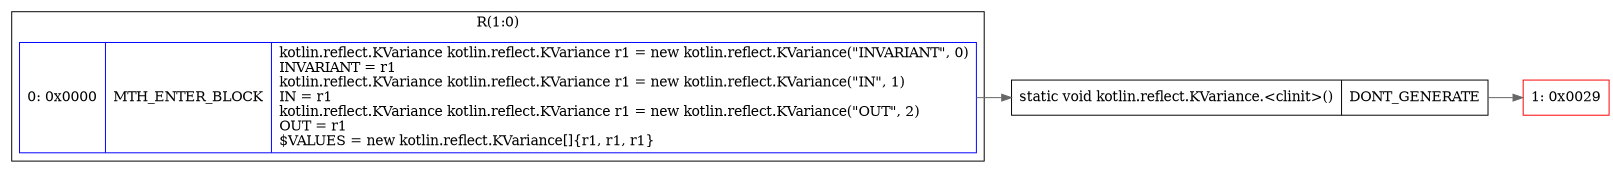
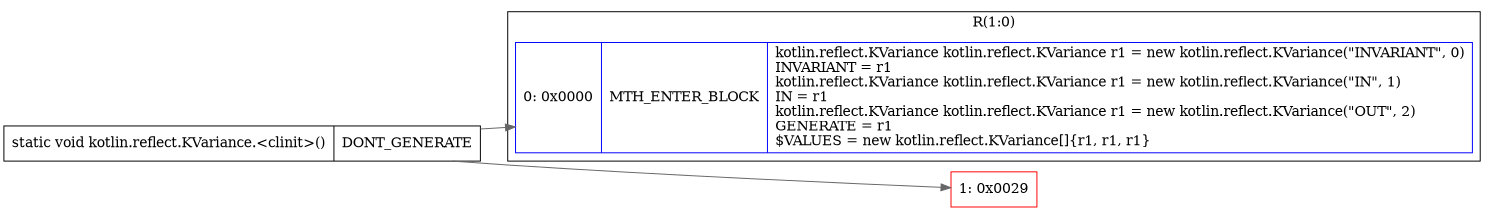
edge "0: 0x0000" -> "static void kotlin.reflect.KVariance.<clinit>()": reversed
node "0: 0x0000": text "OUT = r1" -> "GENERATE = r1"
